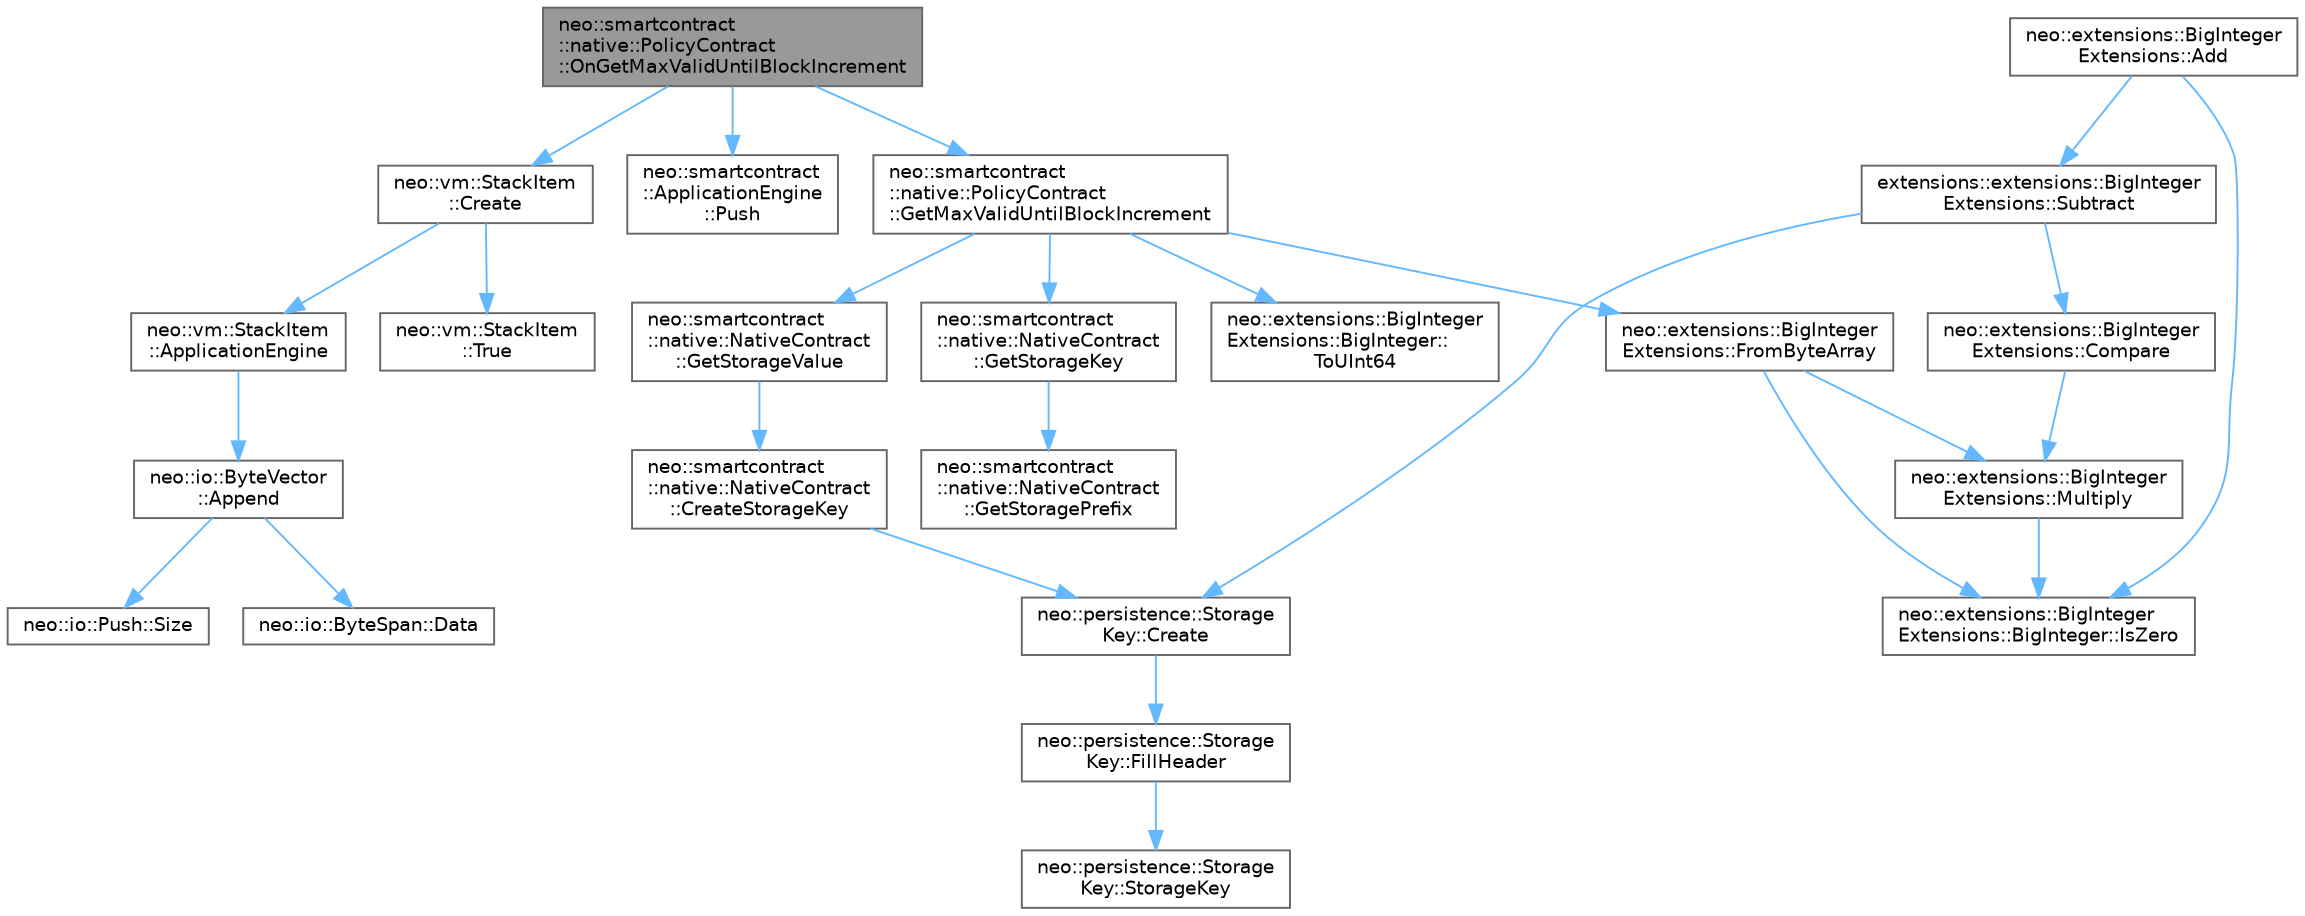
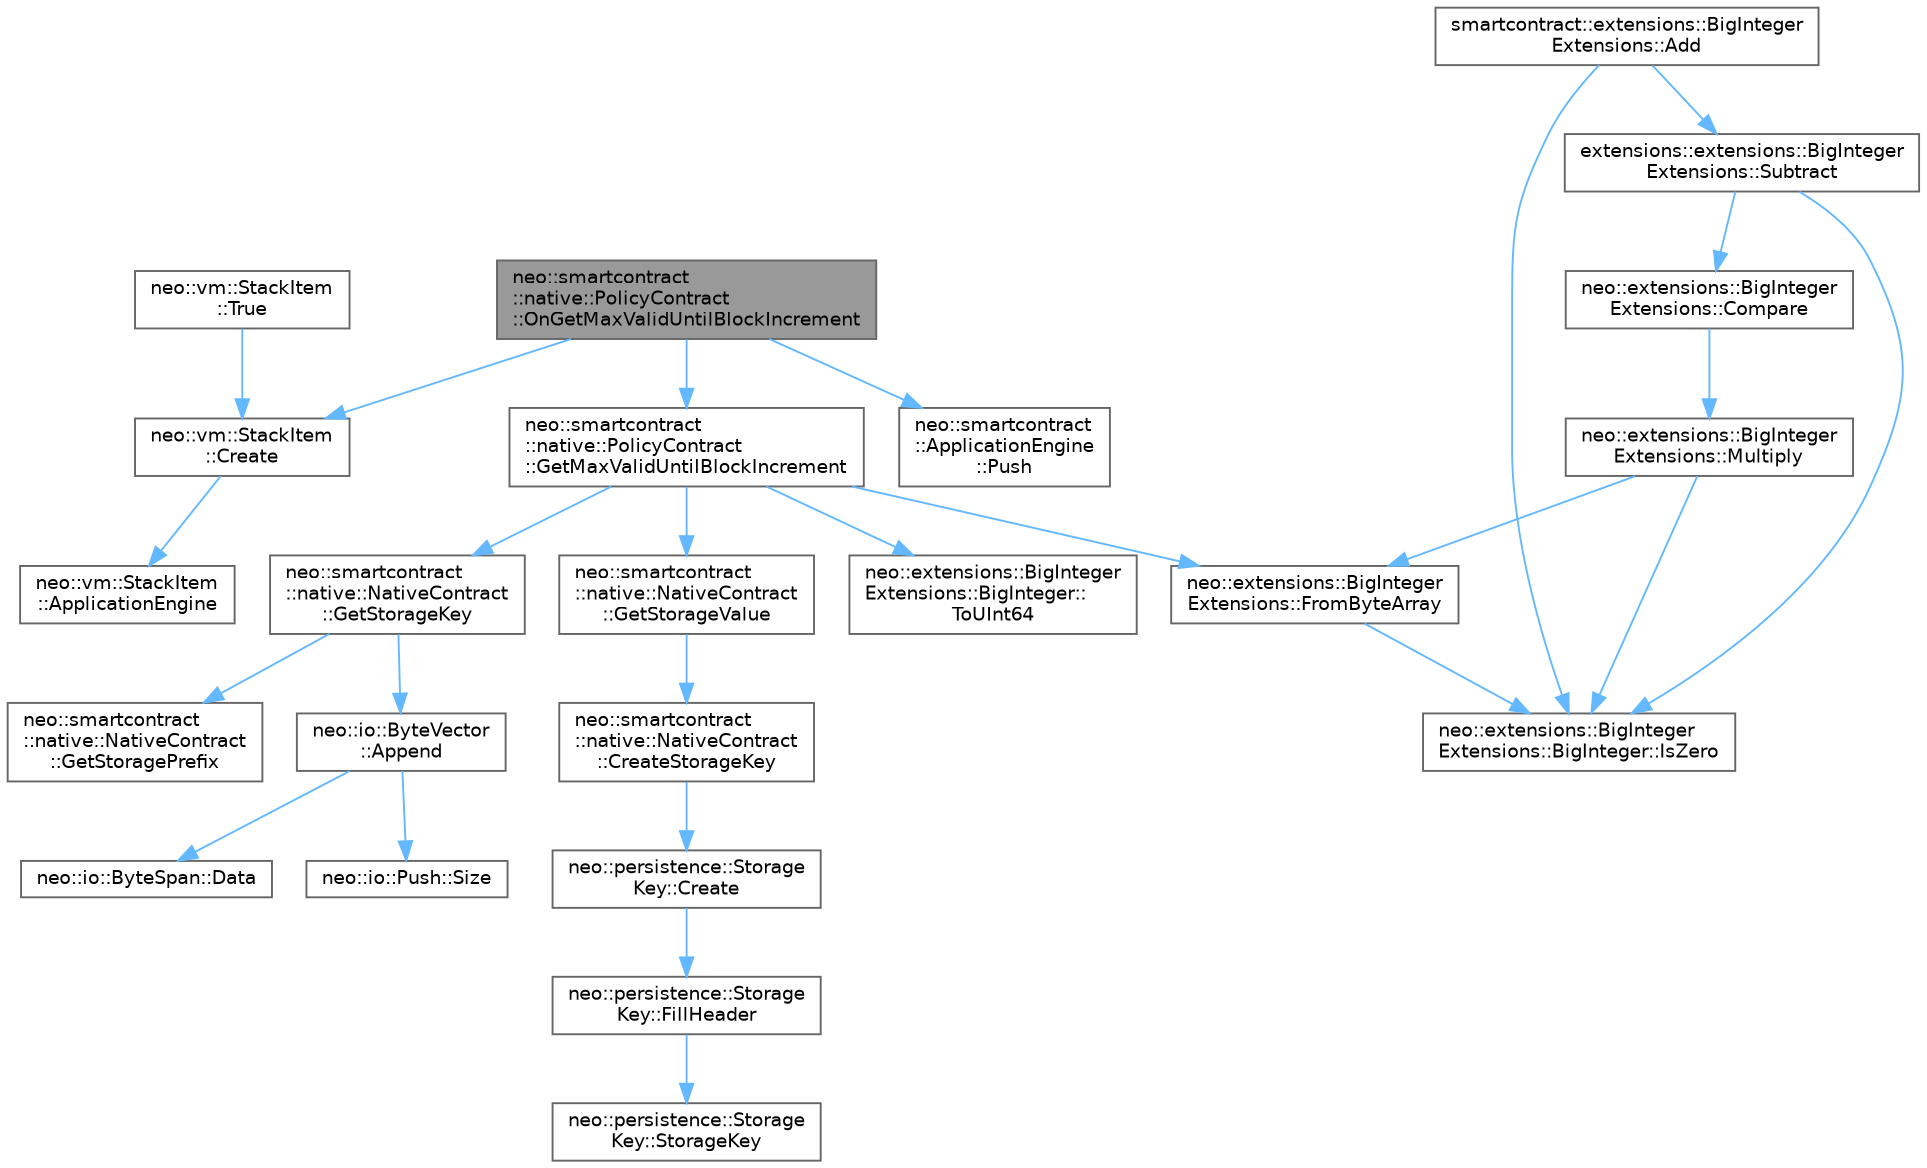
node "neo::extensions::BigInteger Extensions::Add": label "neo::extensions::BigInteger Extensions::Add" -> "smartcontract::extensions::BigInteger Extensions::Add"
edge "neo::vm::StackItem ::Create" -> "neo::vm::StackItem ::True": reversed
edge "extensions::extensions::BigInteger Extensions::Subtract" -> "neo::persistence::Storage Key::Create": now "extensions::extensions::BigInteger Extensions::Subtract" -> "neo::extensions::BigInteger Extensions::BigInteger::IsZero"
edge "neo::vm::StackItem ::ApplicationEngine" -> "neo::io::ByteVector ::Append": now "neo::smartcontract ::native::NativeContract ::GetStorageKey" -> "neo::io::ByteVector ::Append"
edge "neo::extensions::BigInteger Extensions::FromByteArray" -> "neo::extensions::BigInteger Extensions::Multiply": reversed
